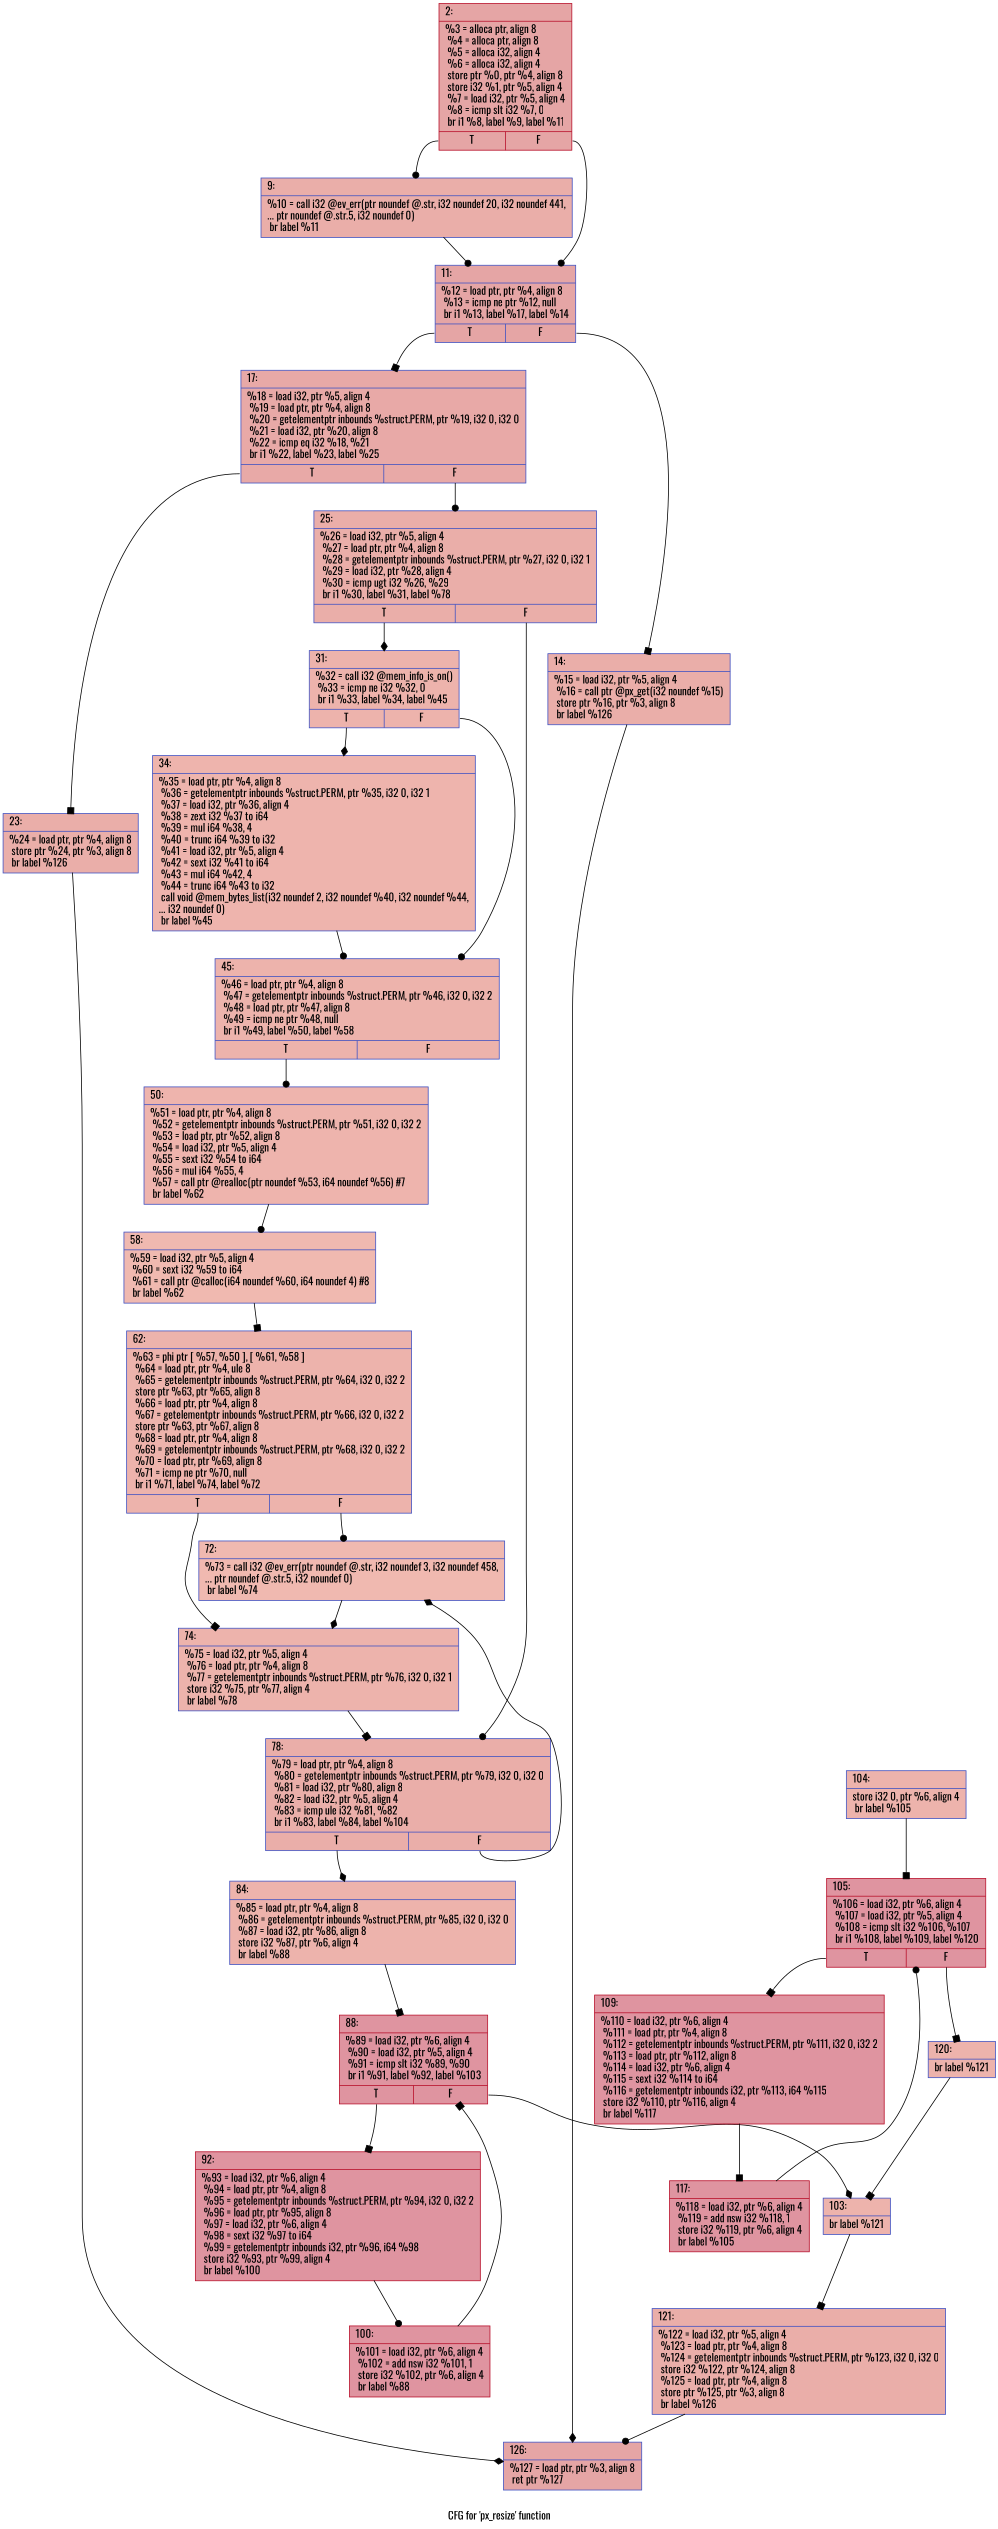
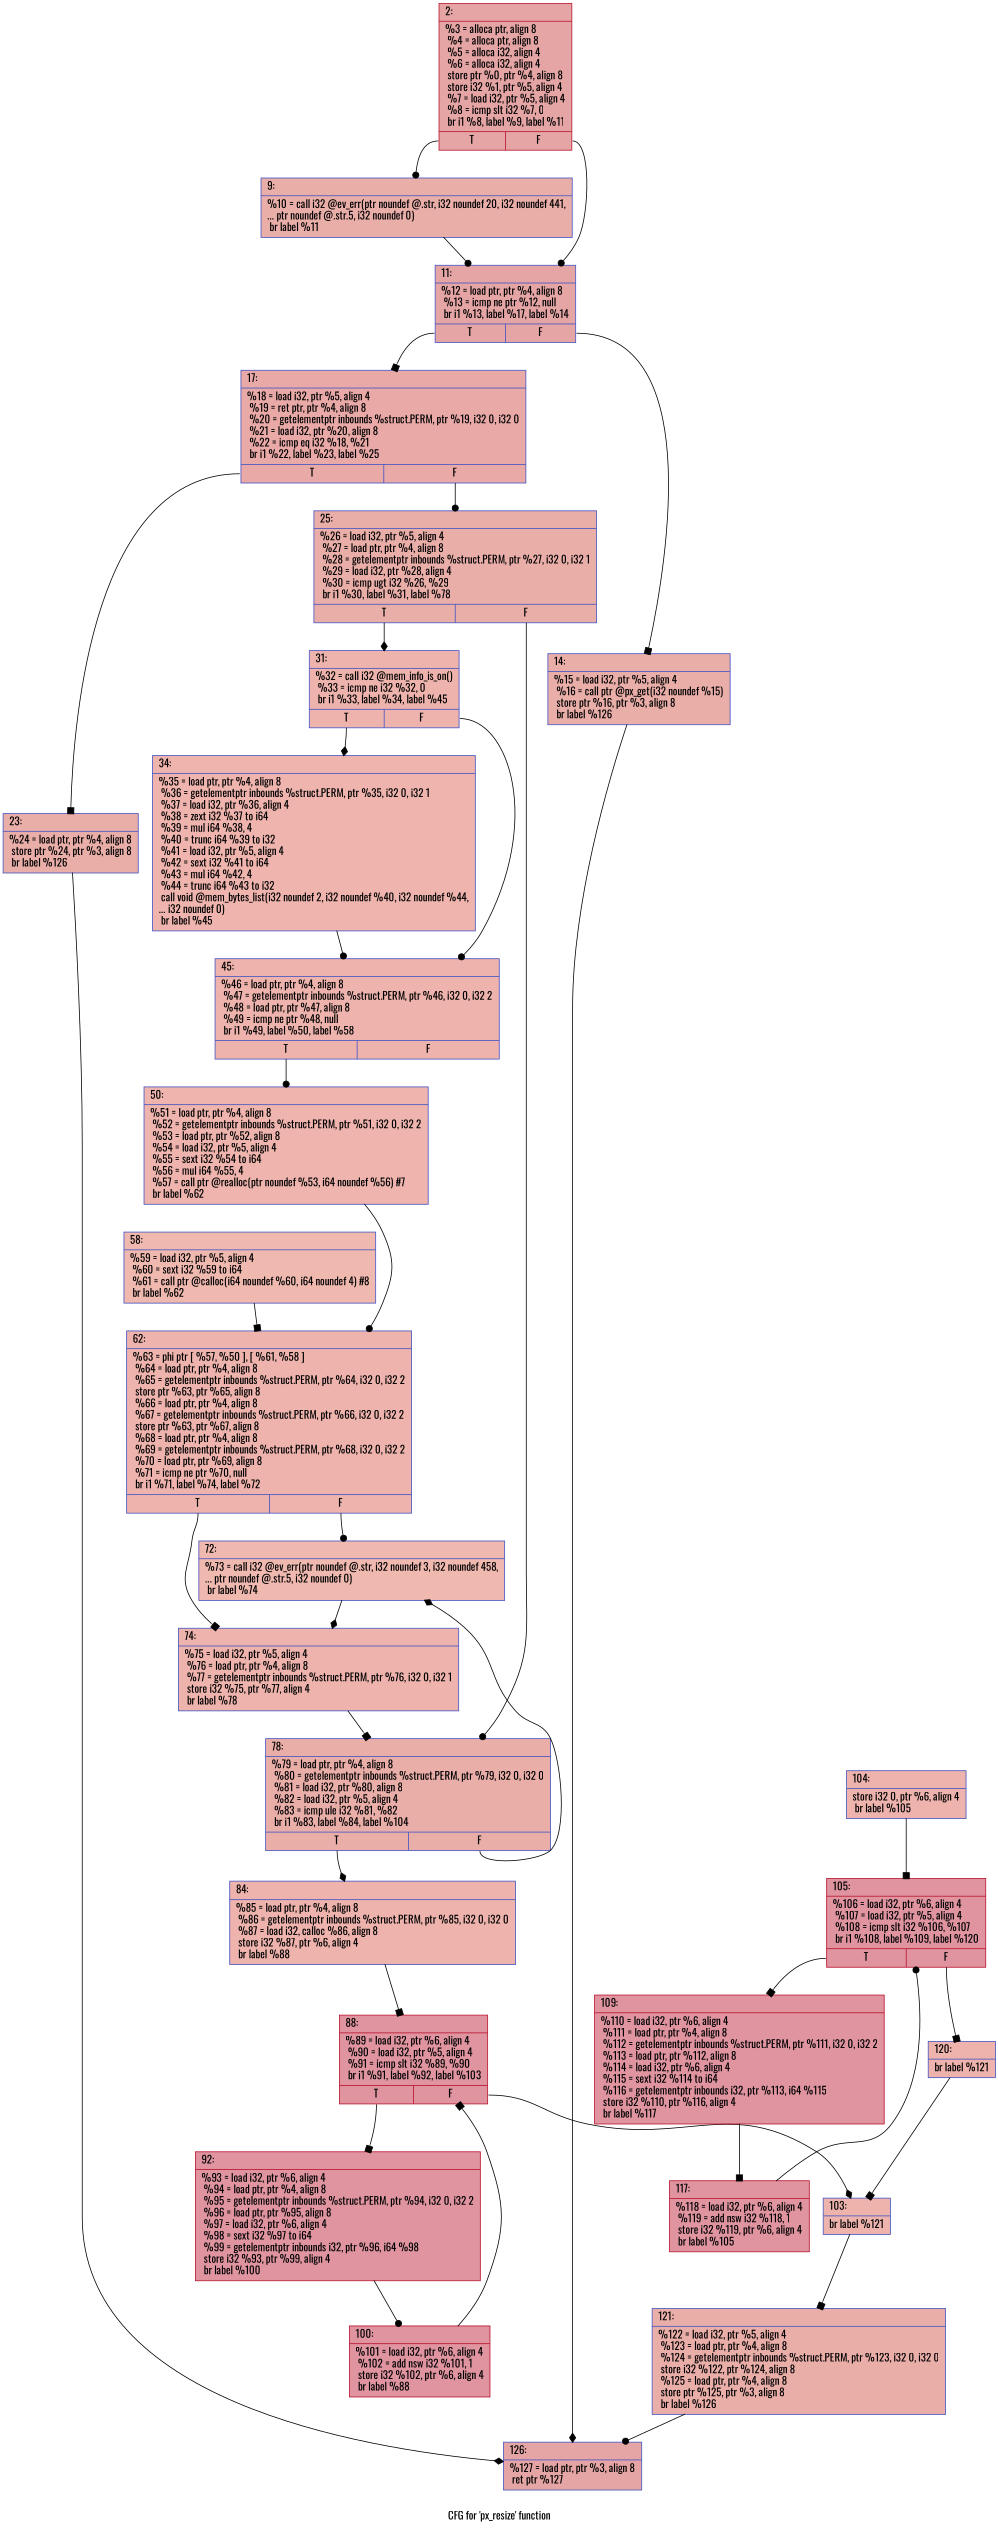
node "17:": text "%19 = load ptr, ptr %4, align 8" -> "%19 = ret ptr, ptr %4, align 8"
edge "50:" -> "58:": now "50:" -> "62:"
node "62:": text "%64 = load ptr, ptr %4, ule 8" -> "%64 = load ptr, ptr %4, align 8"
node "84:": text "%87 = load i32, ptr %86, align 8" -> "%87 = load i32, calloc %86, align 8"
